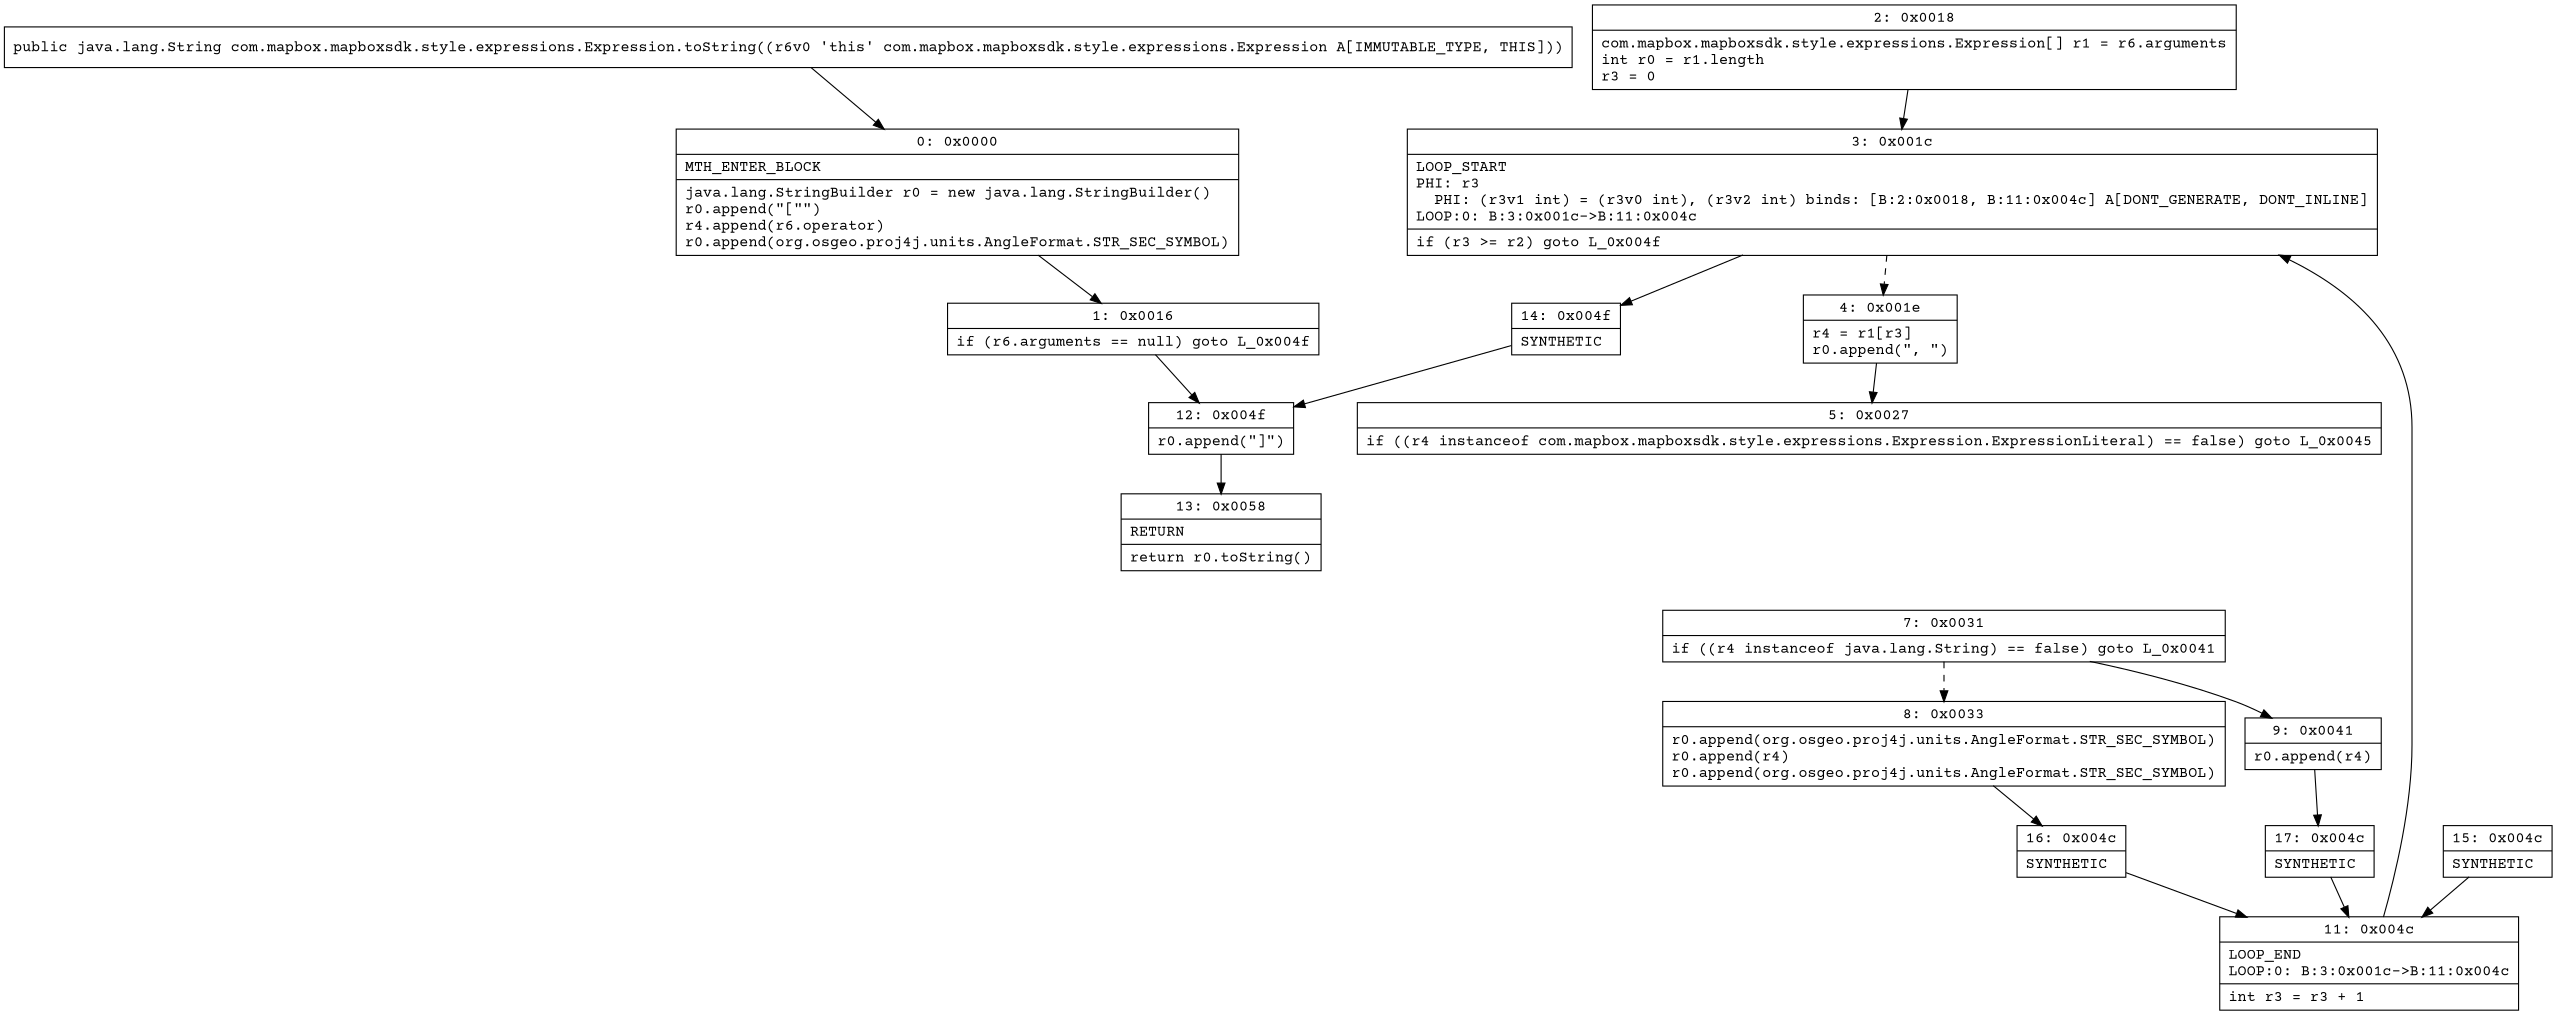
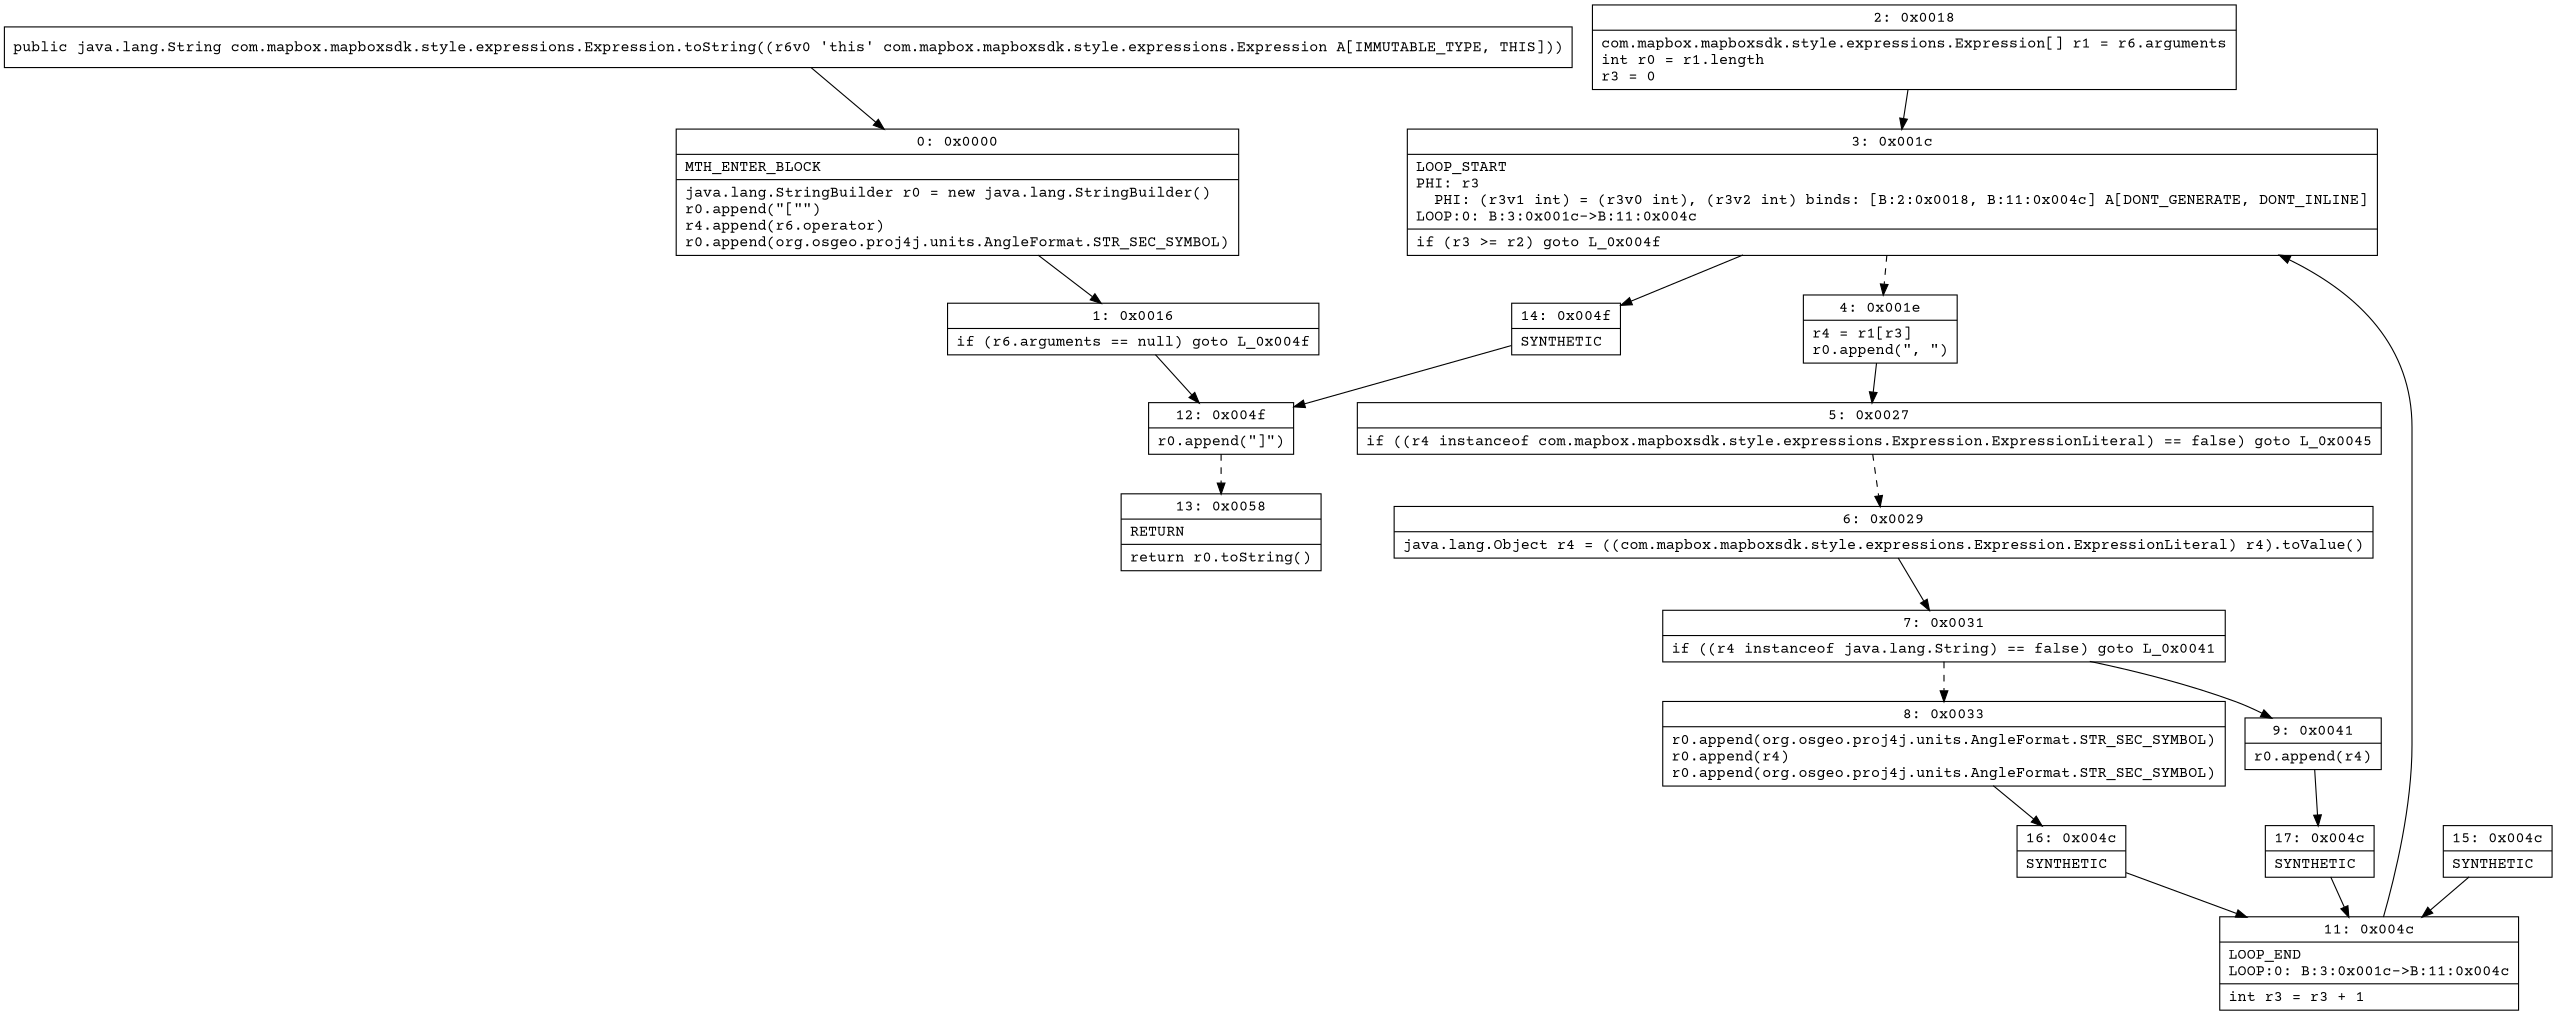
edge "12: 0x004f" -> "13: 0x0058": style solid -> dashed
node "6: 0x0029": added
